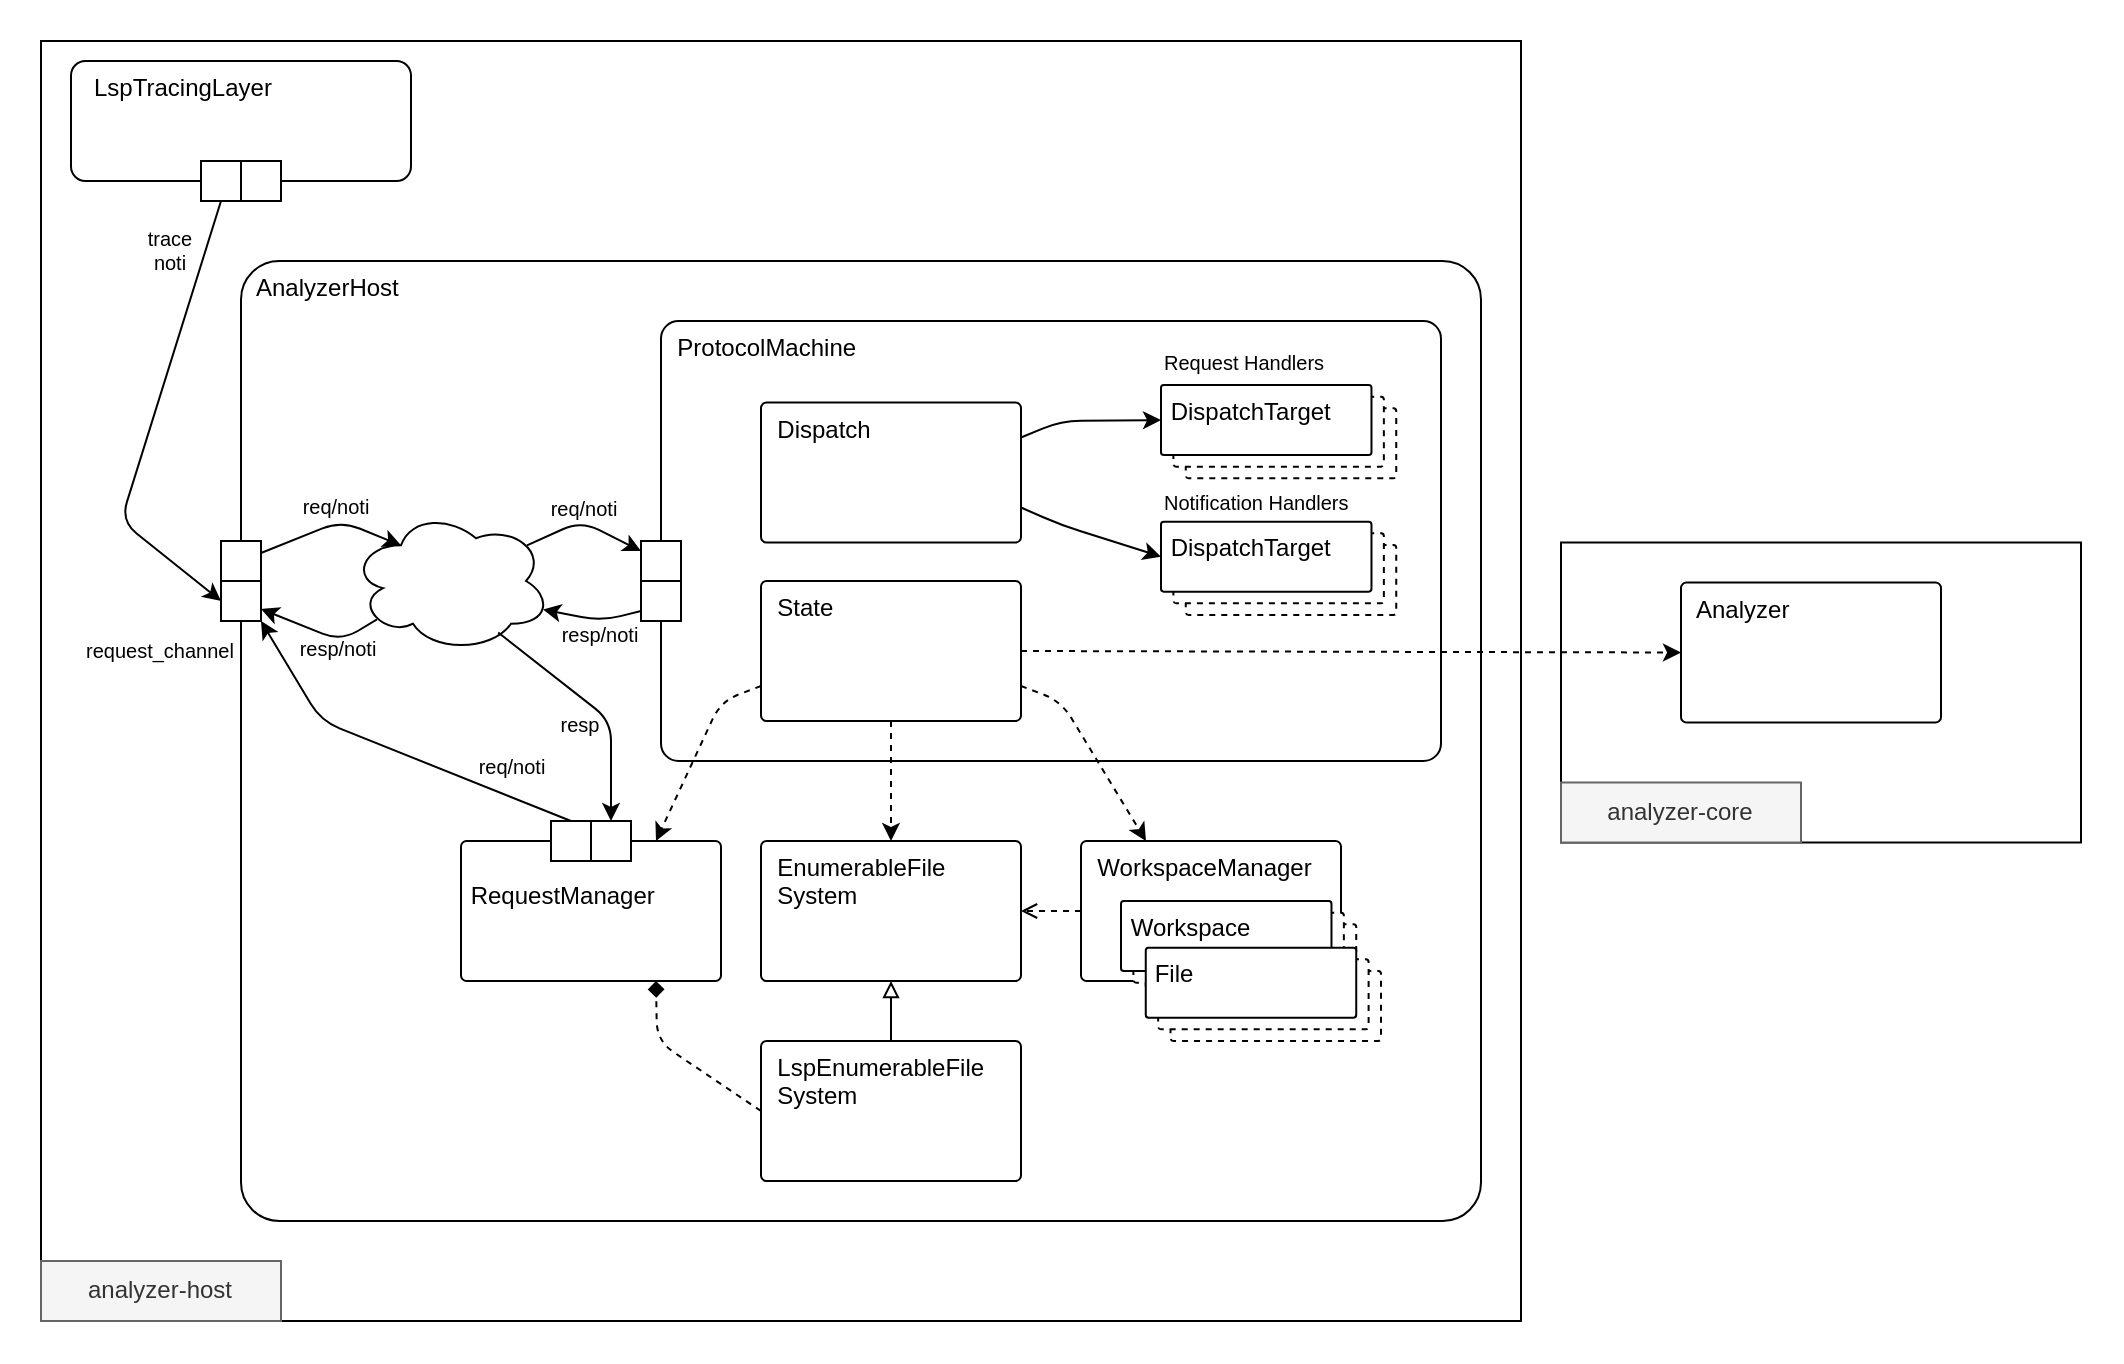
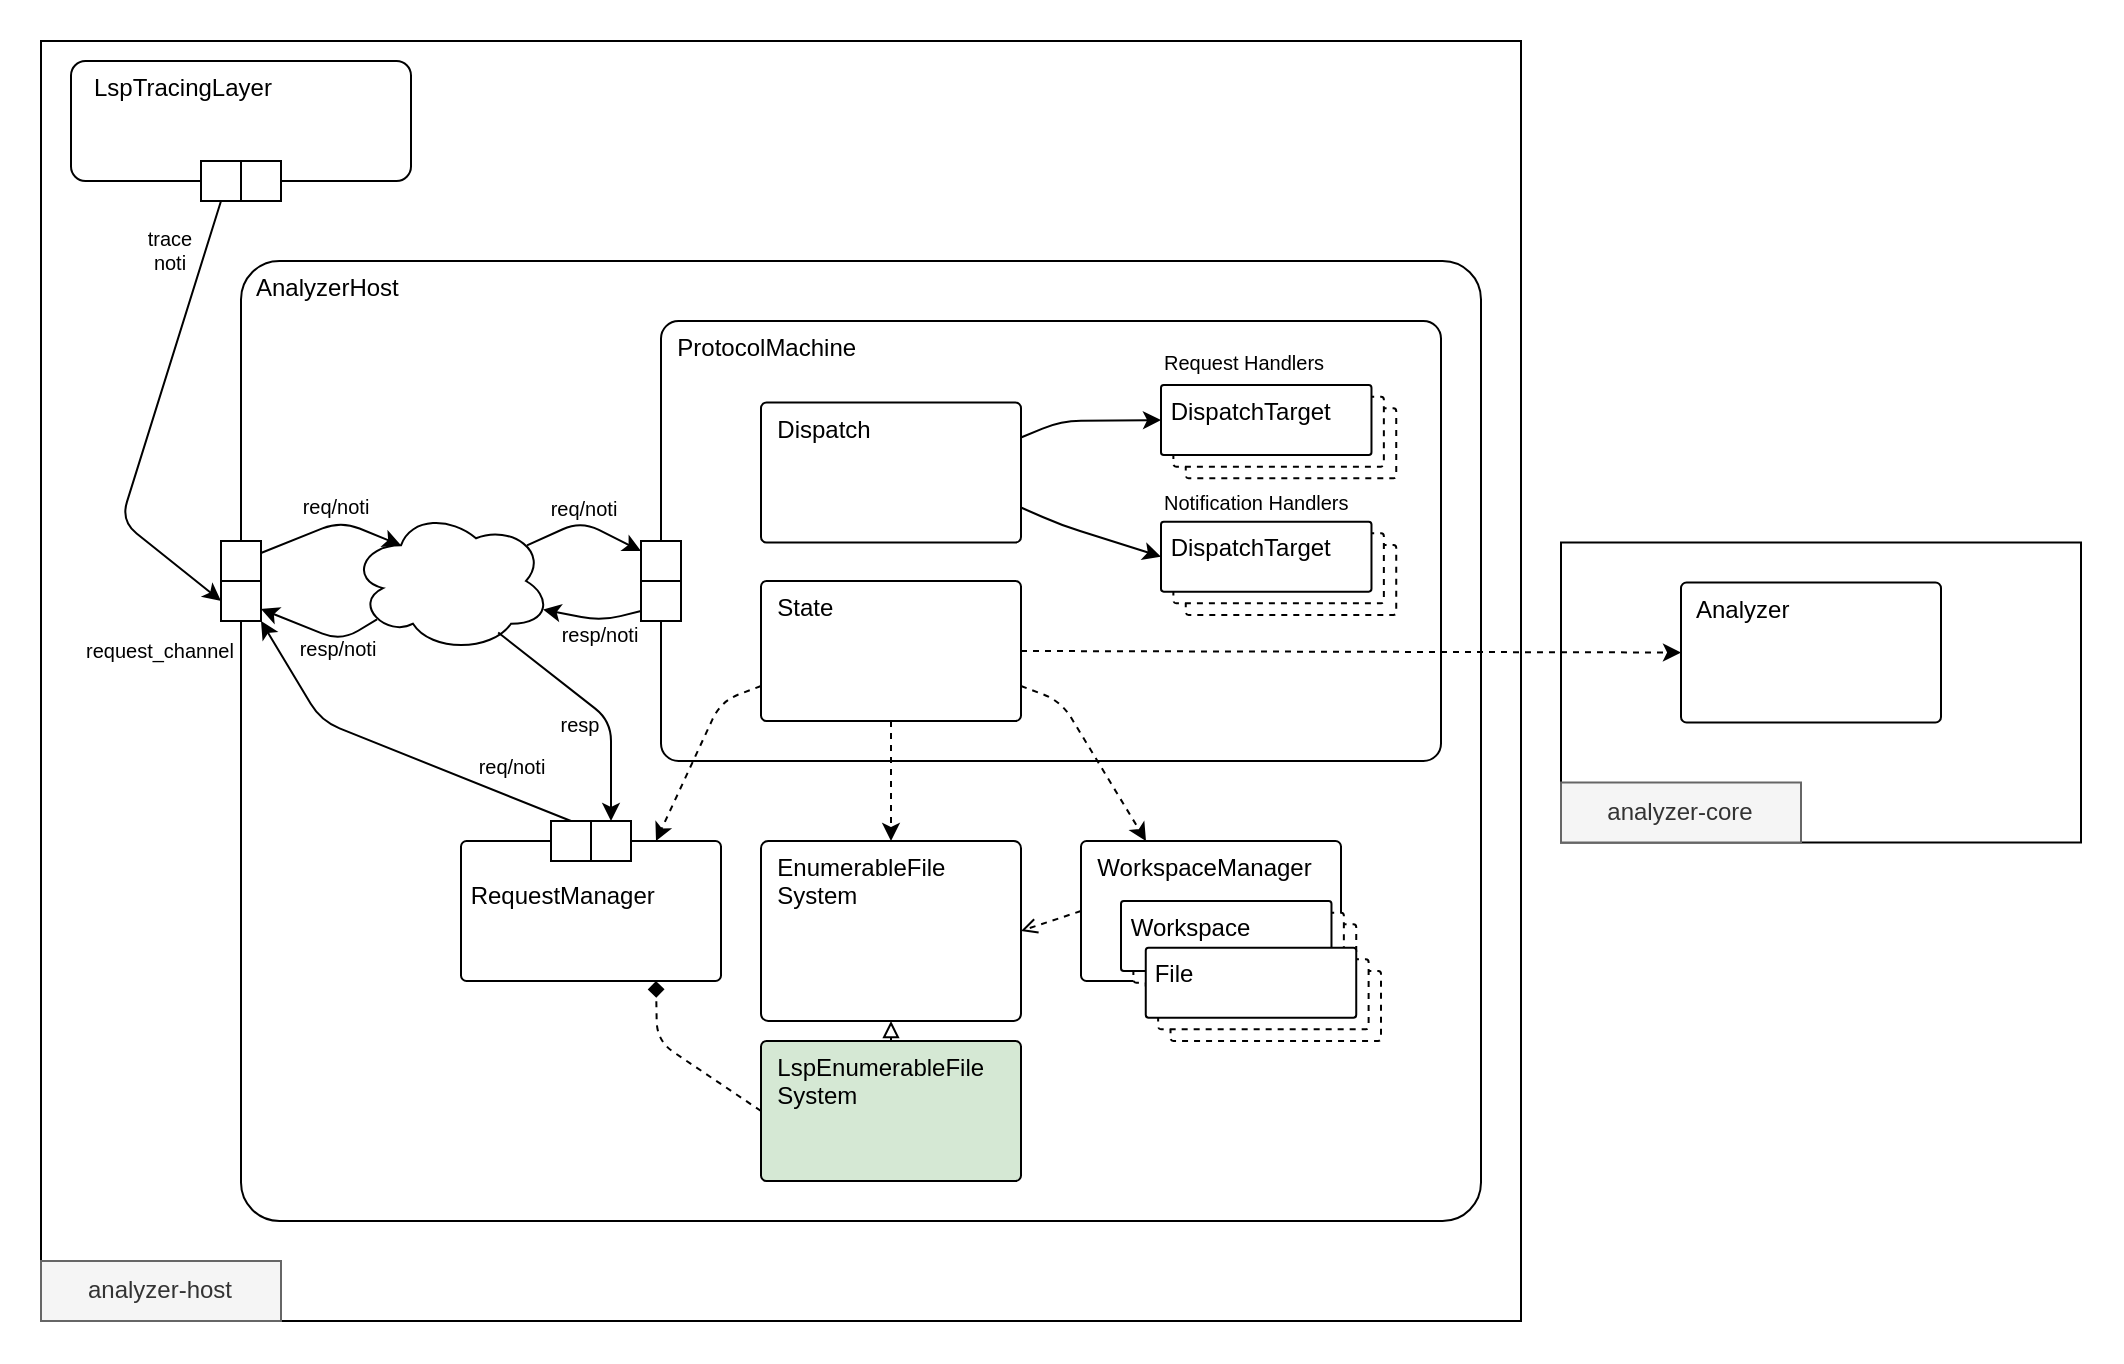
node "EnumerableFile System": size 260x140 -> 260x180
node "LspEnumerableFile System": fillcolor #ffffff -> #d5e8d4
